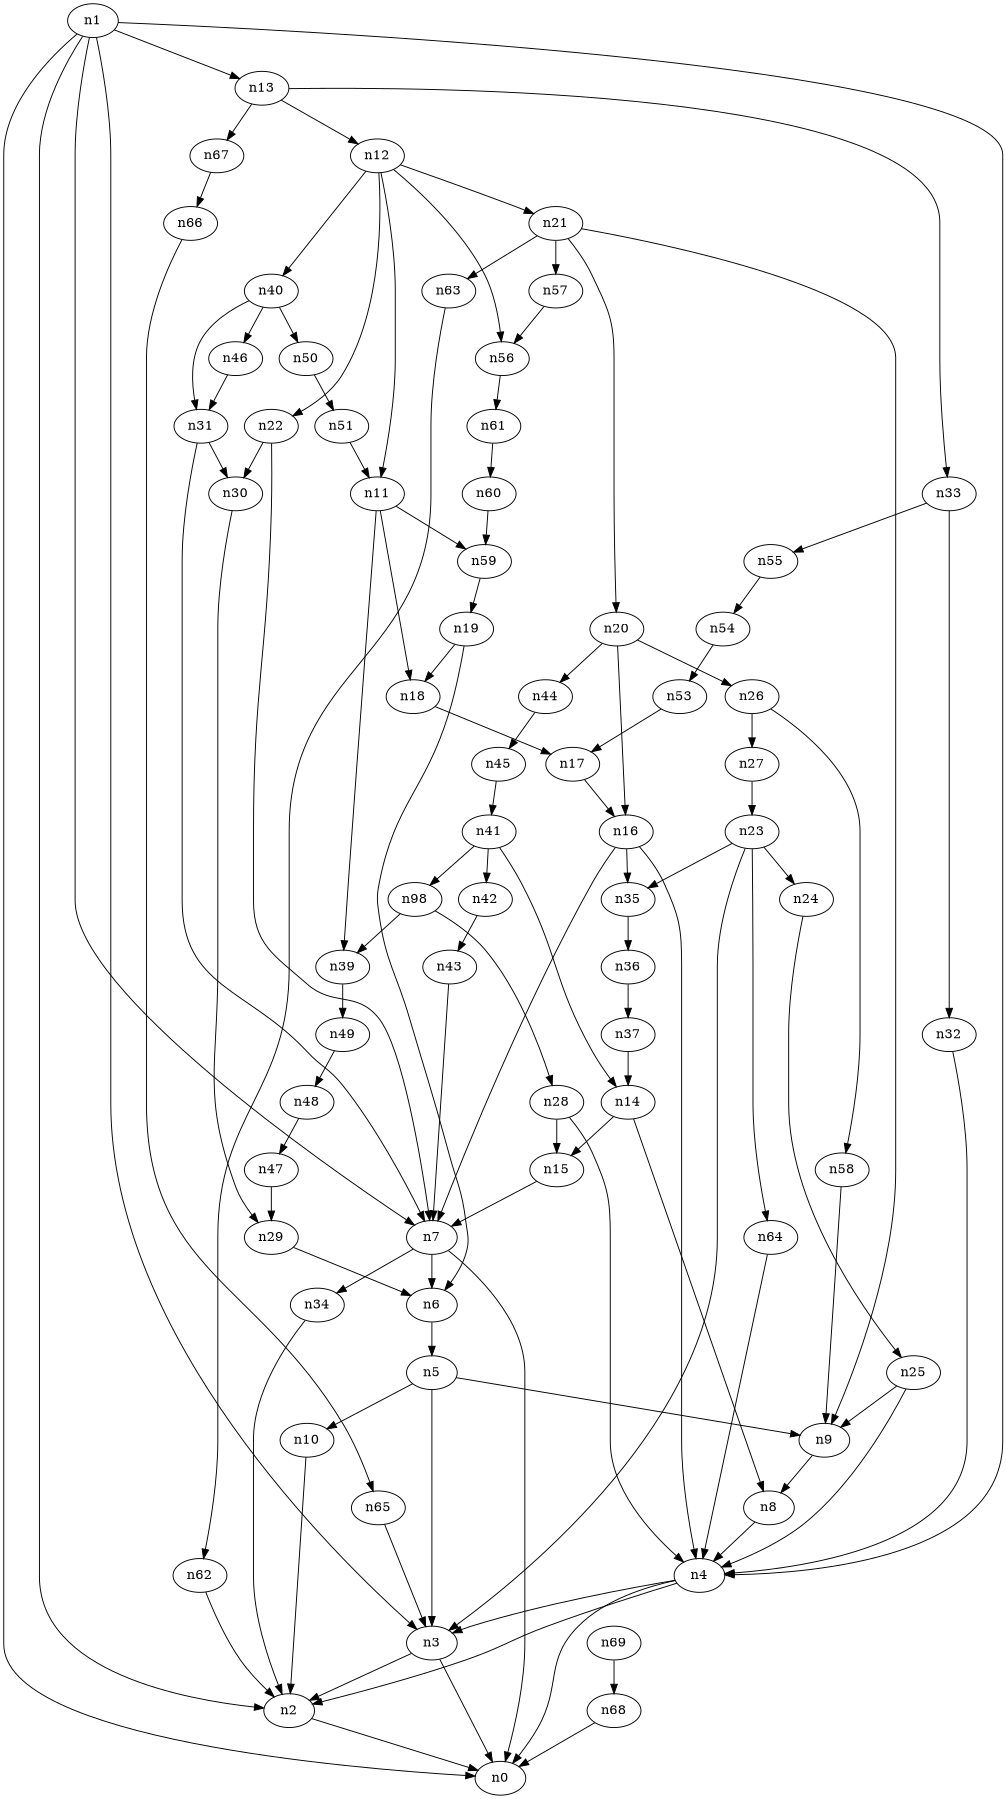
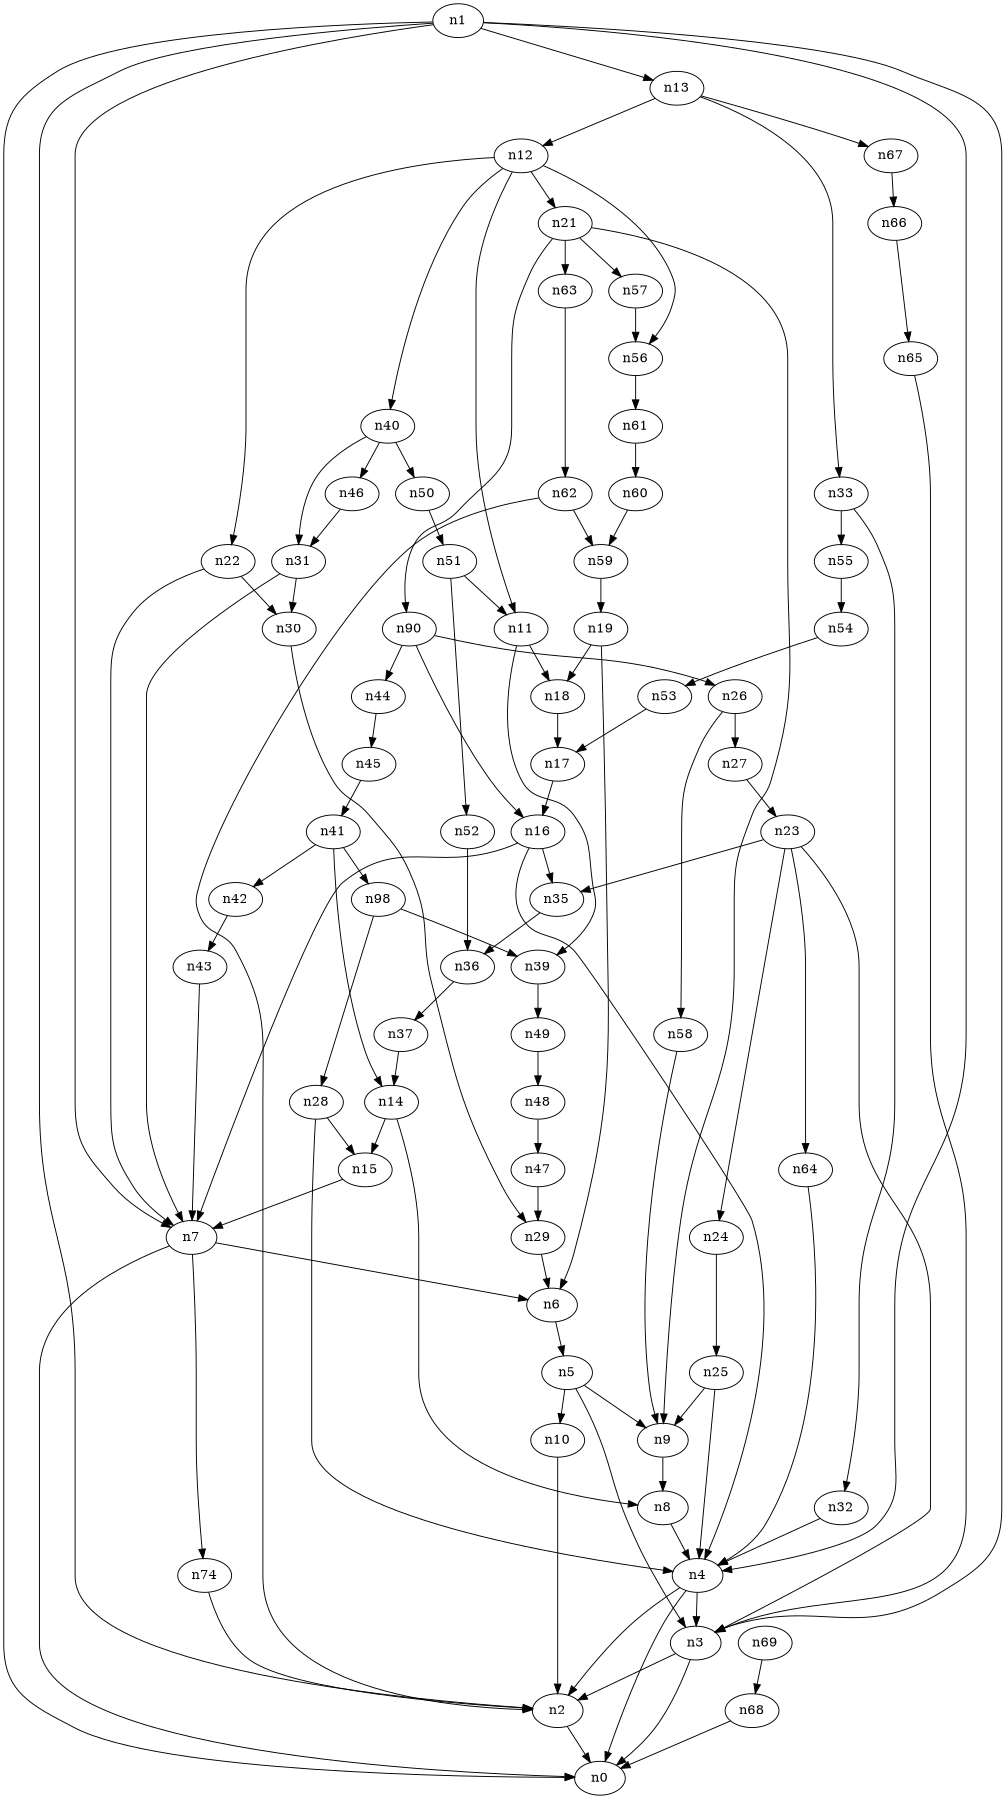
edge "n11" -> "n59": now "n62" -> "n59"
node "n20": label "n20" -> "n90"
node "n52": added
node "n34": label "n34" -> "n74"
